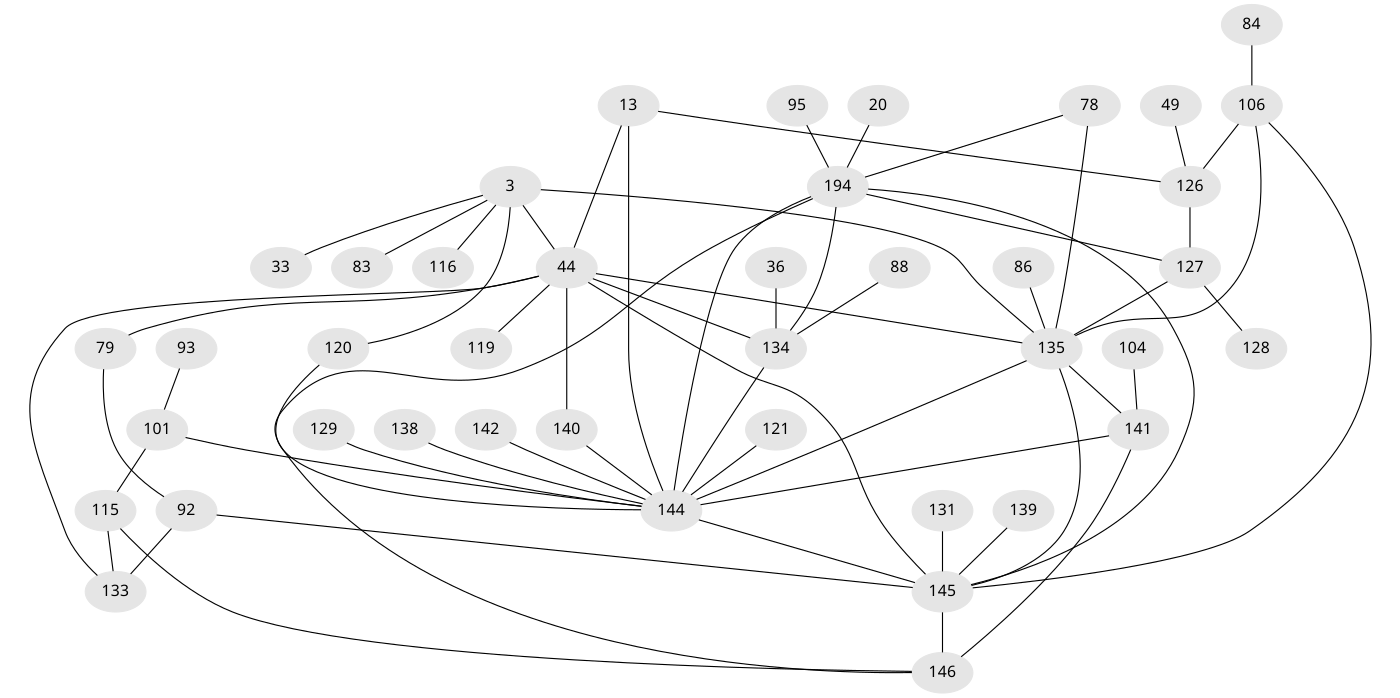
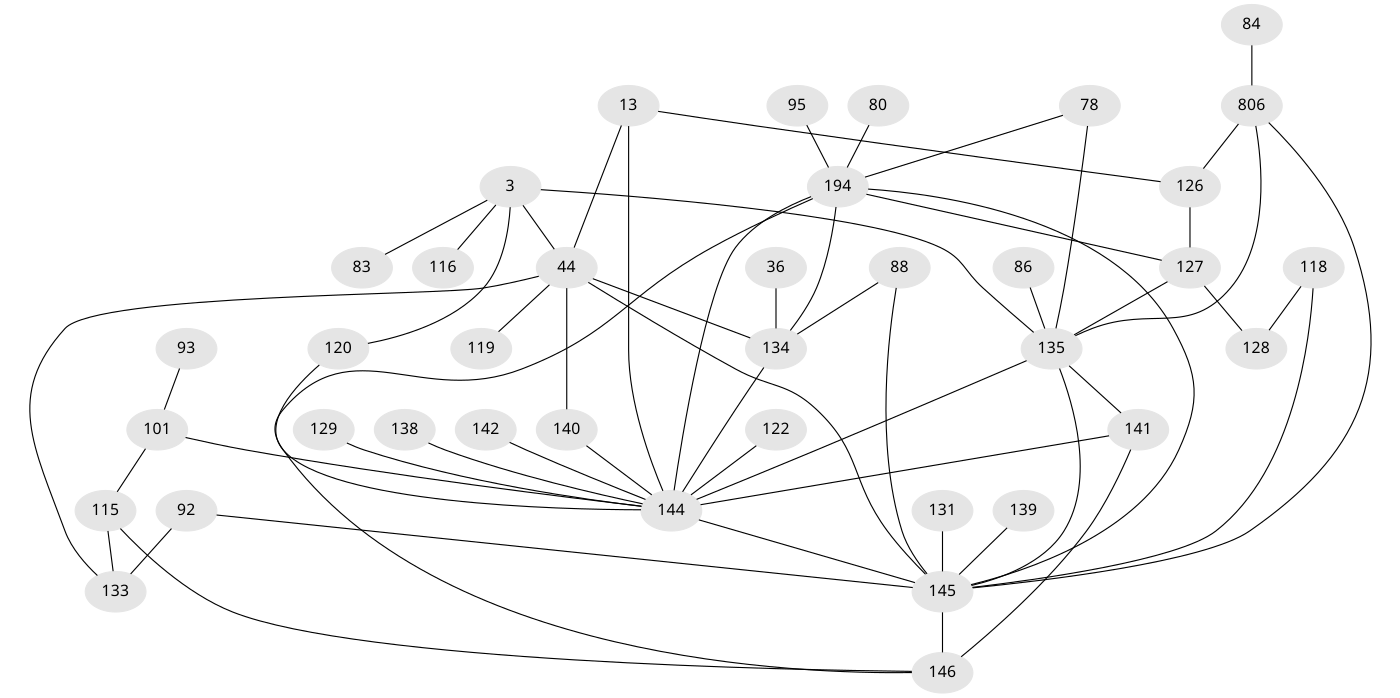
node "20": label "20" -> "80"
node "49": removed
node "106": label "106" -> "806"
node "33": removed
node "118": added
edge "44" -- "135": removed
node "79": removed
node "104": removed
node "121": label "121" -> "122"
edge "88" -- "145": added
